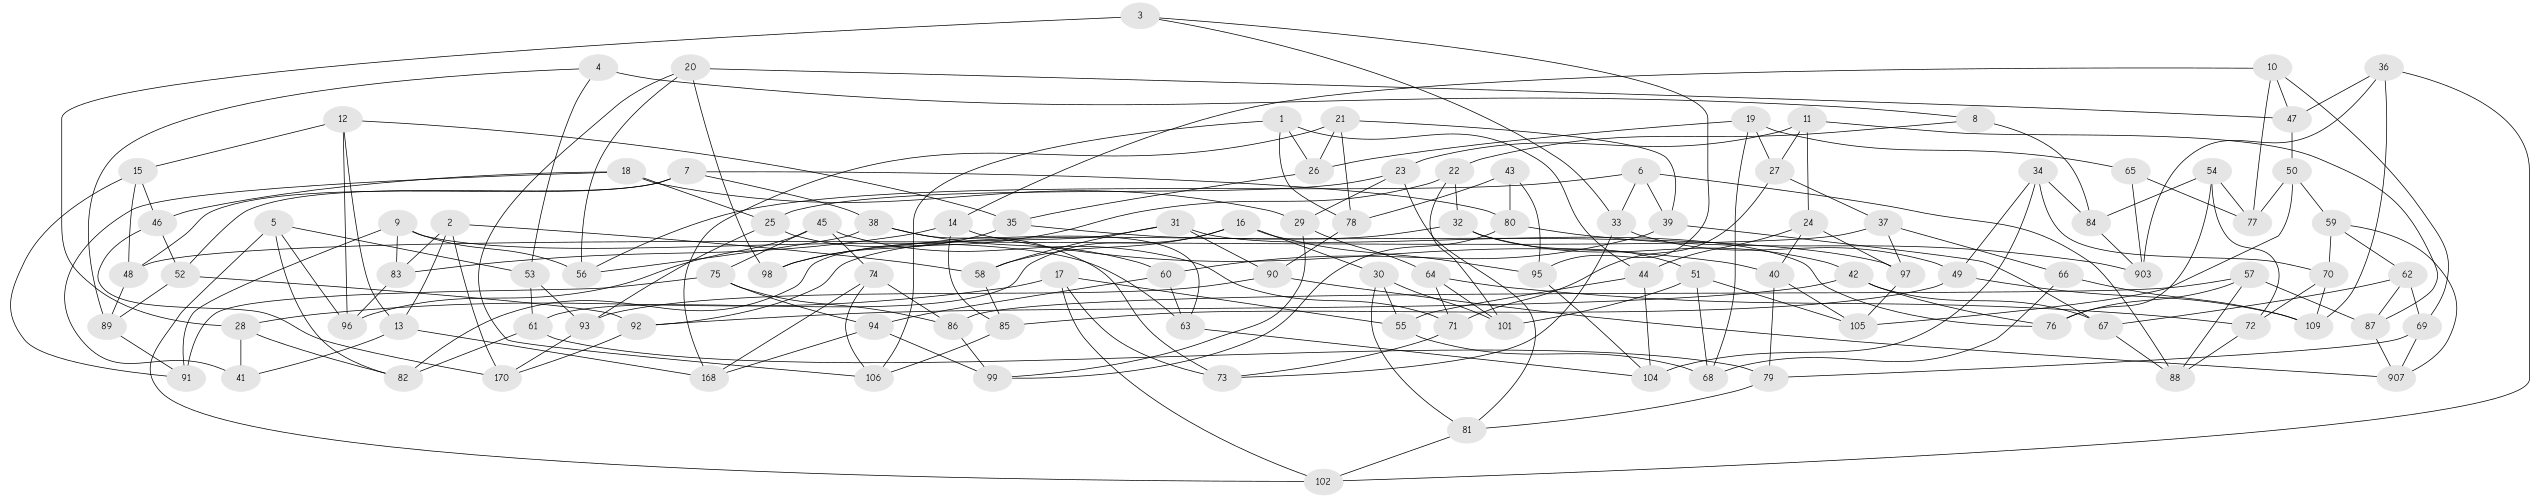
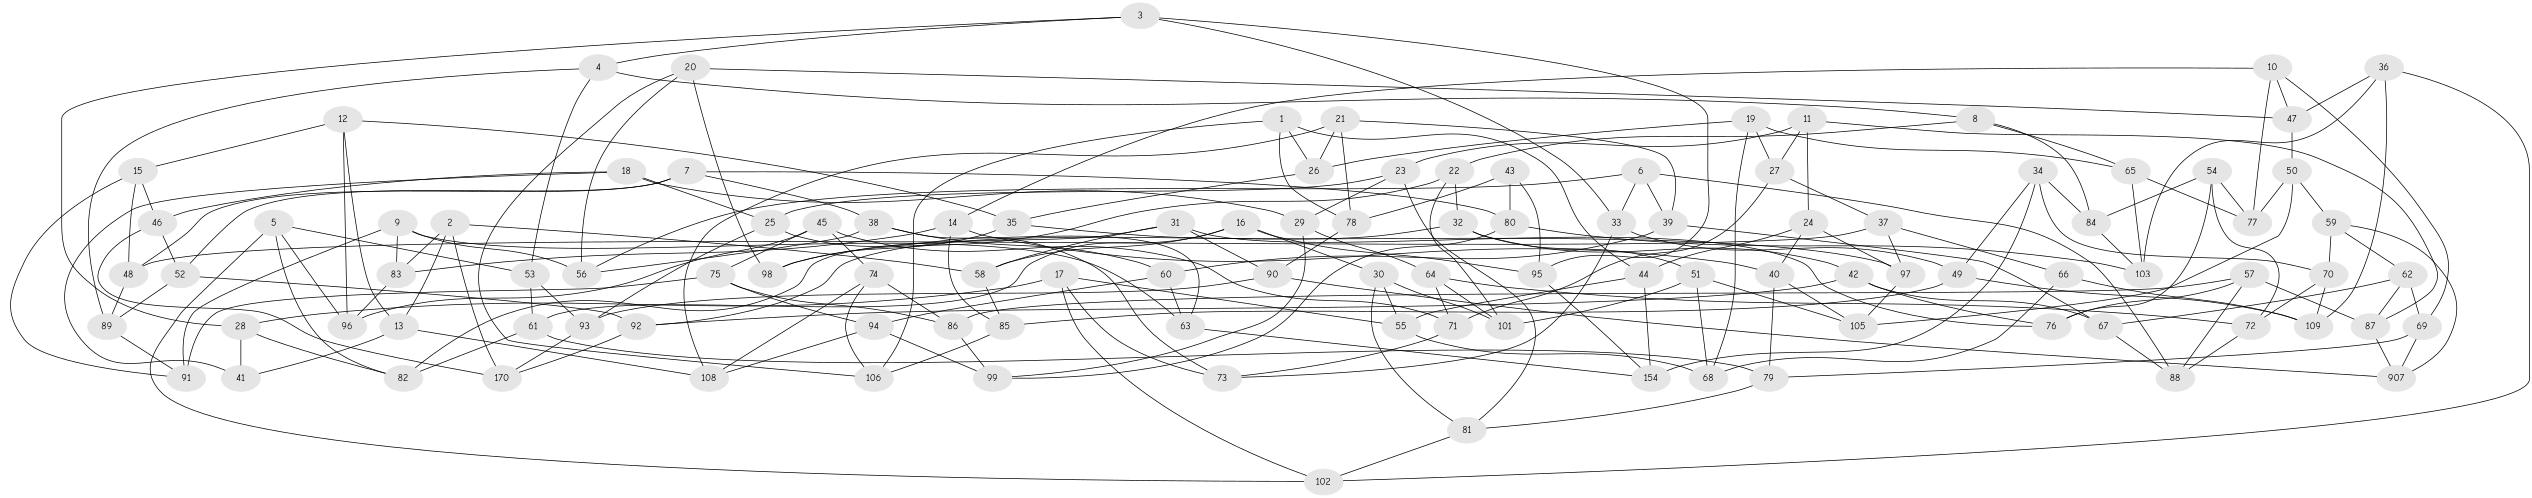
edge "3" -- "4": added
edge "8" -- "65": added
node "903": label "903" -> "103"
node "168": label "168" -> "108"
node "104": label "104" -> "154"
